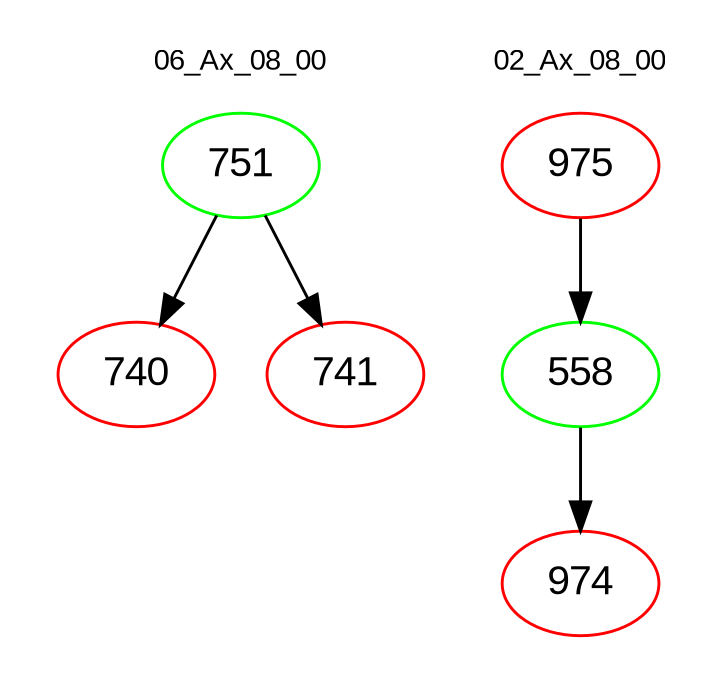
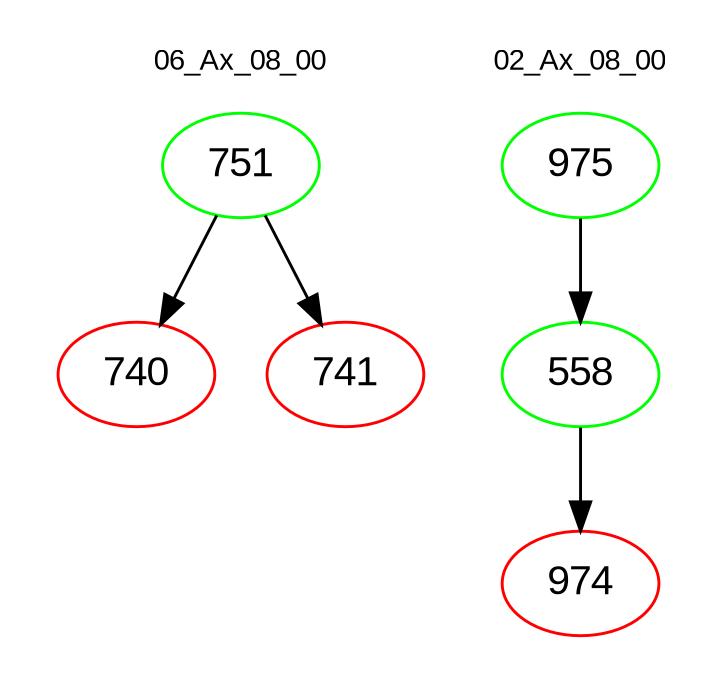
node "975": color red -> green
